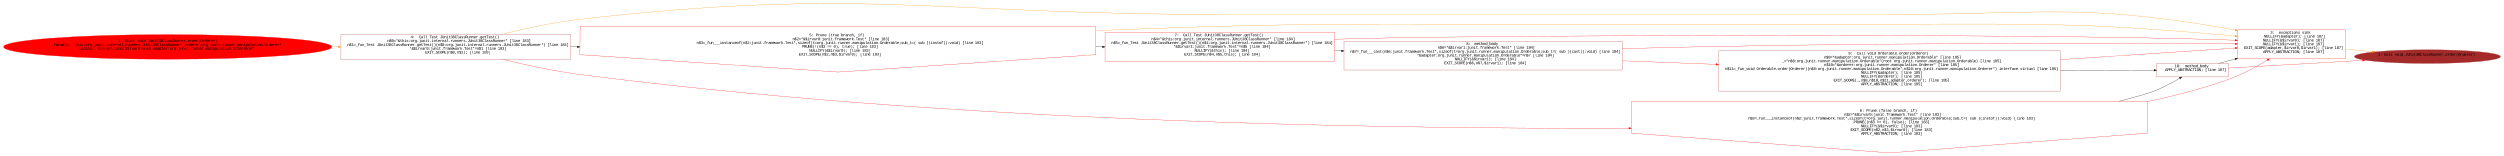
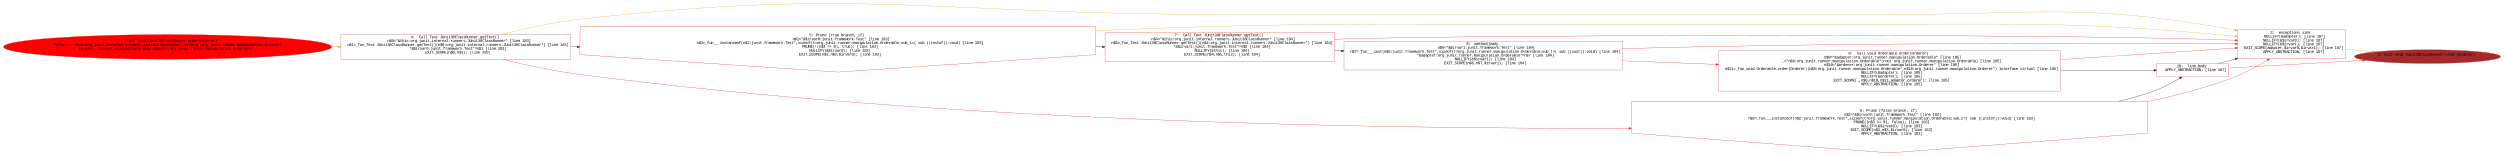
node "10:  method_body APPLY_ABSTRACTION; [line 187]": label "10:  method_body APPLY_ABSTRACTION; [line 187]" -> "10:  line_body APPLY_ABSTRACTION; [line 187]"
